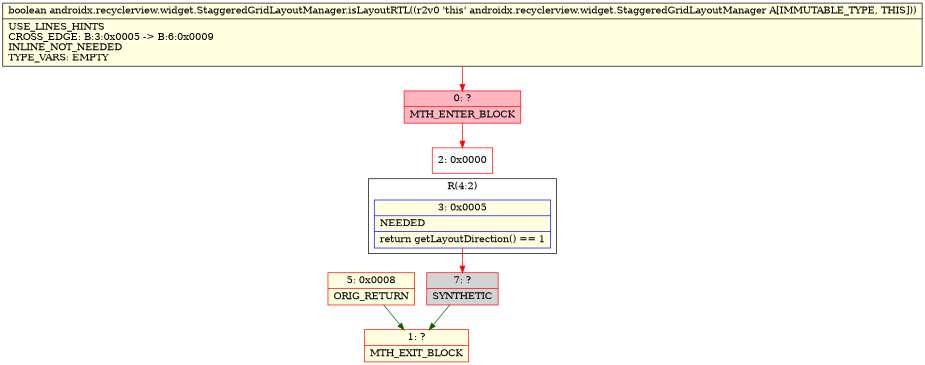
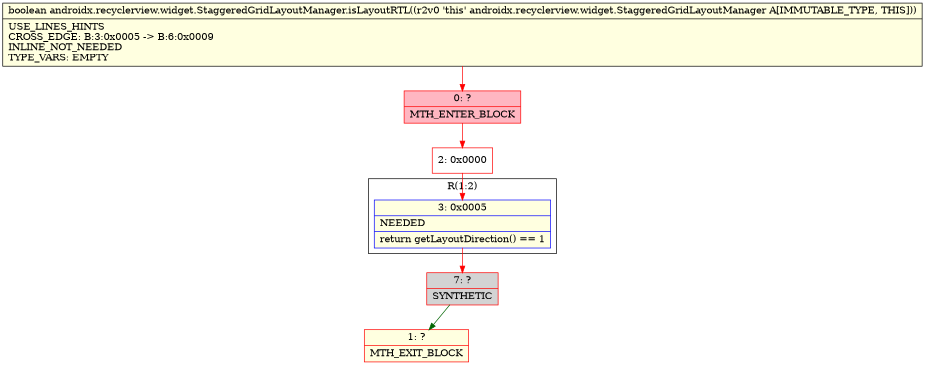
edge "2: 0x0000" -> "3: 0x0005": added
cluster "R(4:2)": label "R(4:2)" -> "R(1:2)"
node "5: 0x0008": removed
